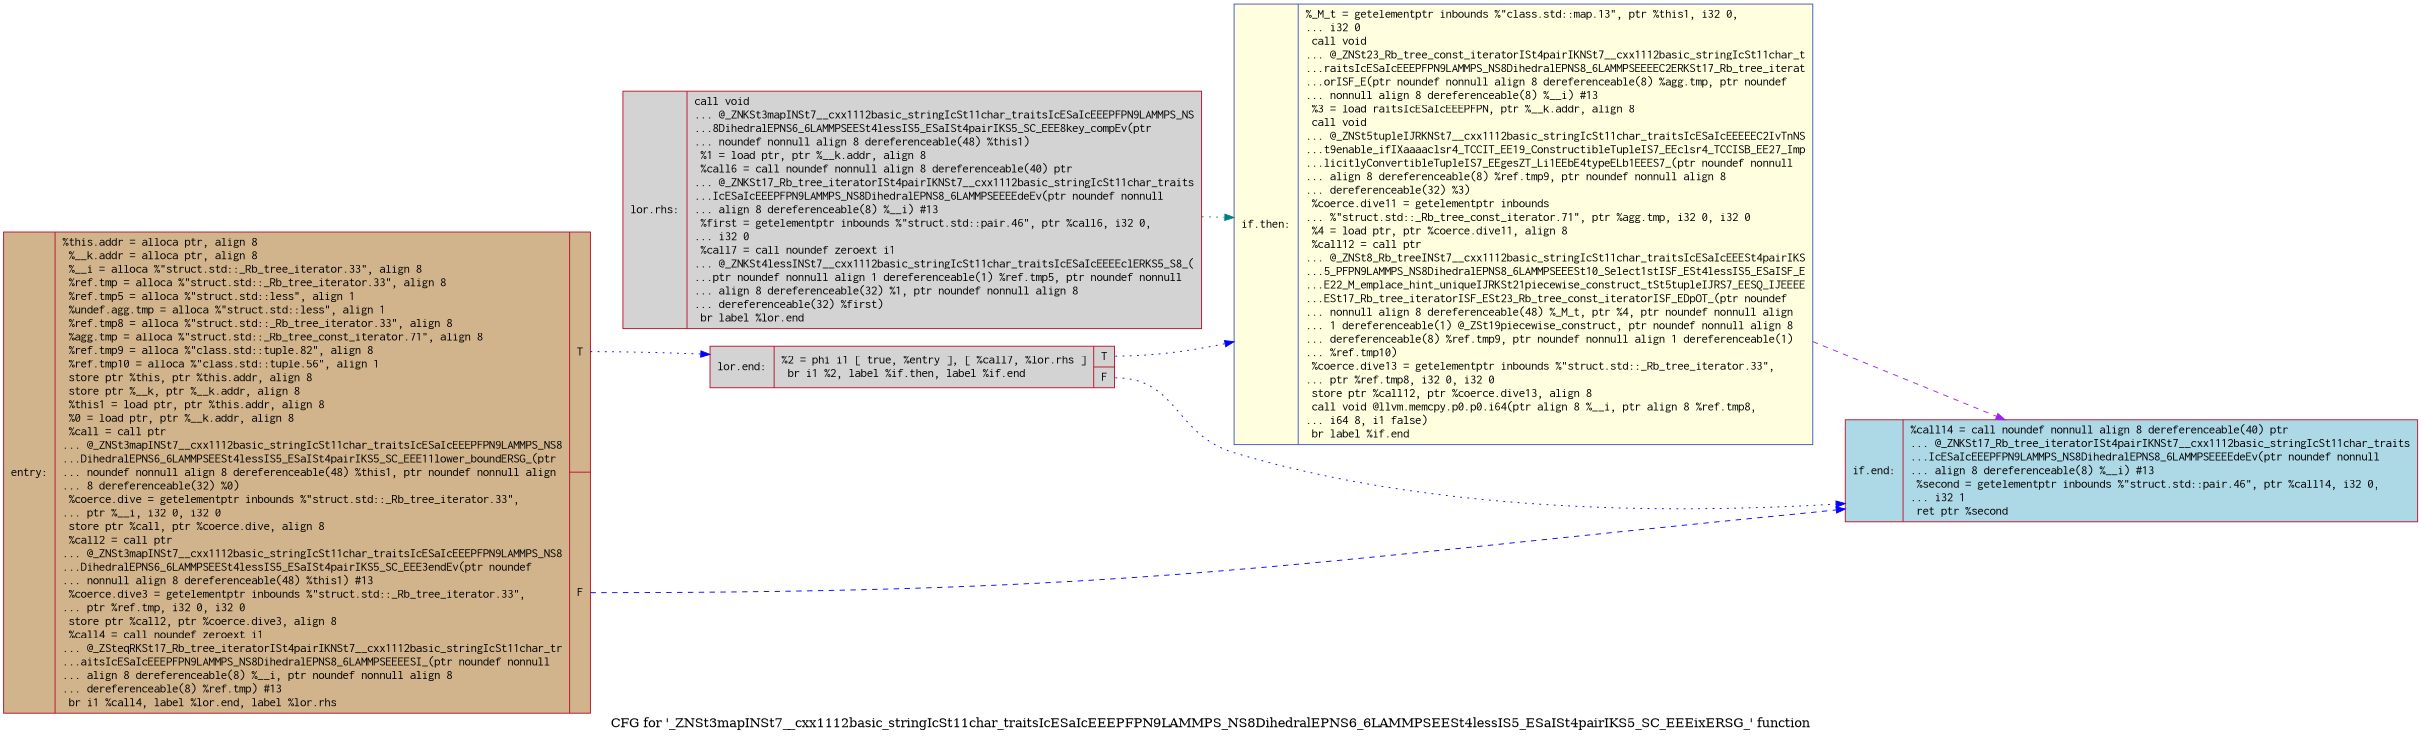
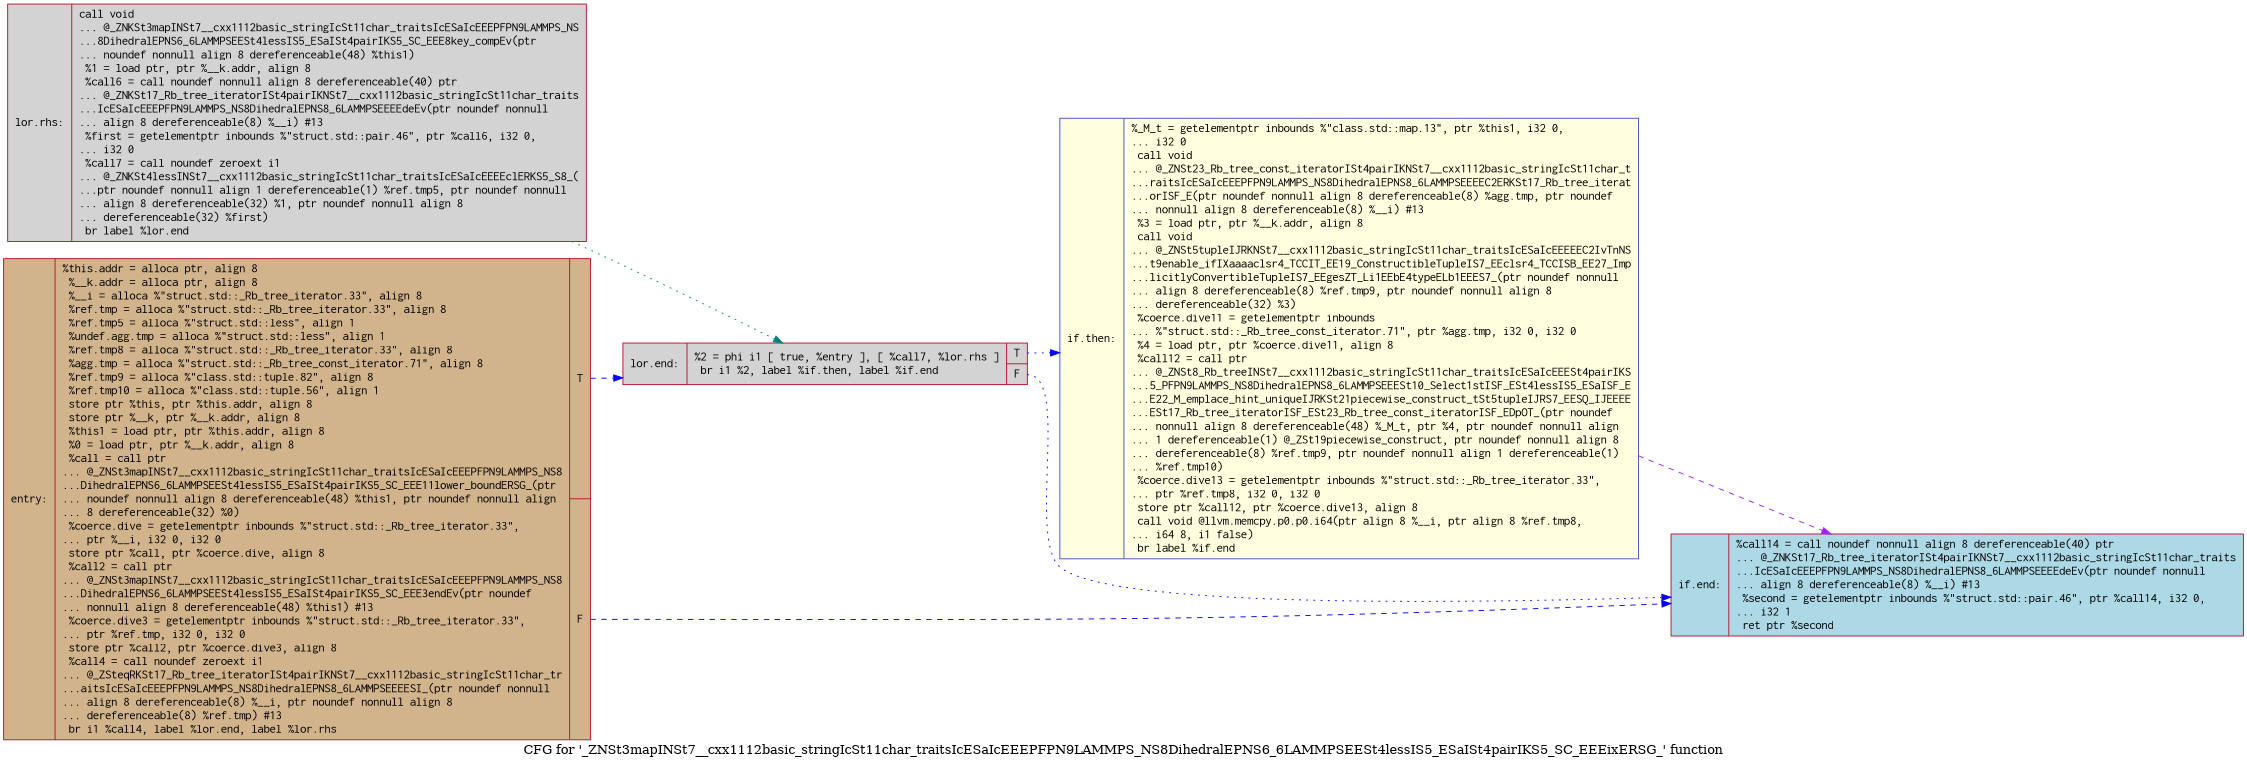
node "if.then:": text "%3 = load raitsIcESaIcEEEPFPN, ptr %__k.addr, align 8" -> "%3 = load ptr, ptr %__k.addr, align 8"
edge "lor.rhs:" -> "if.then:": now "lor.rhs:" -> "lor.end:"
edge "entry:" -> "lor.end:": style dotted -> dashed
